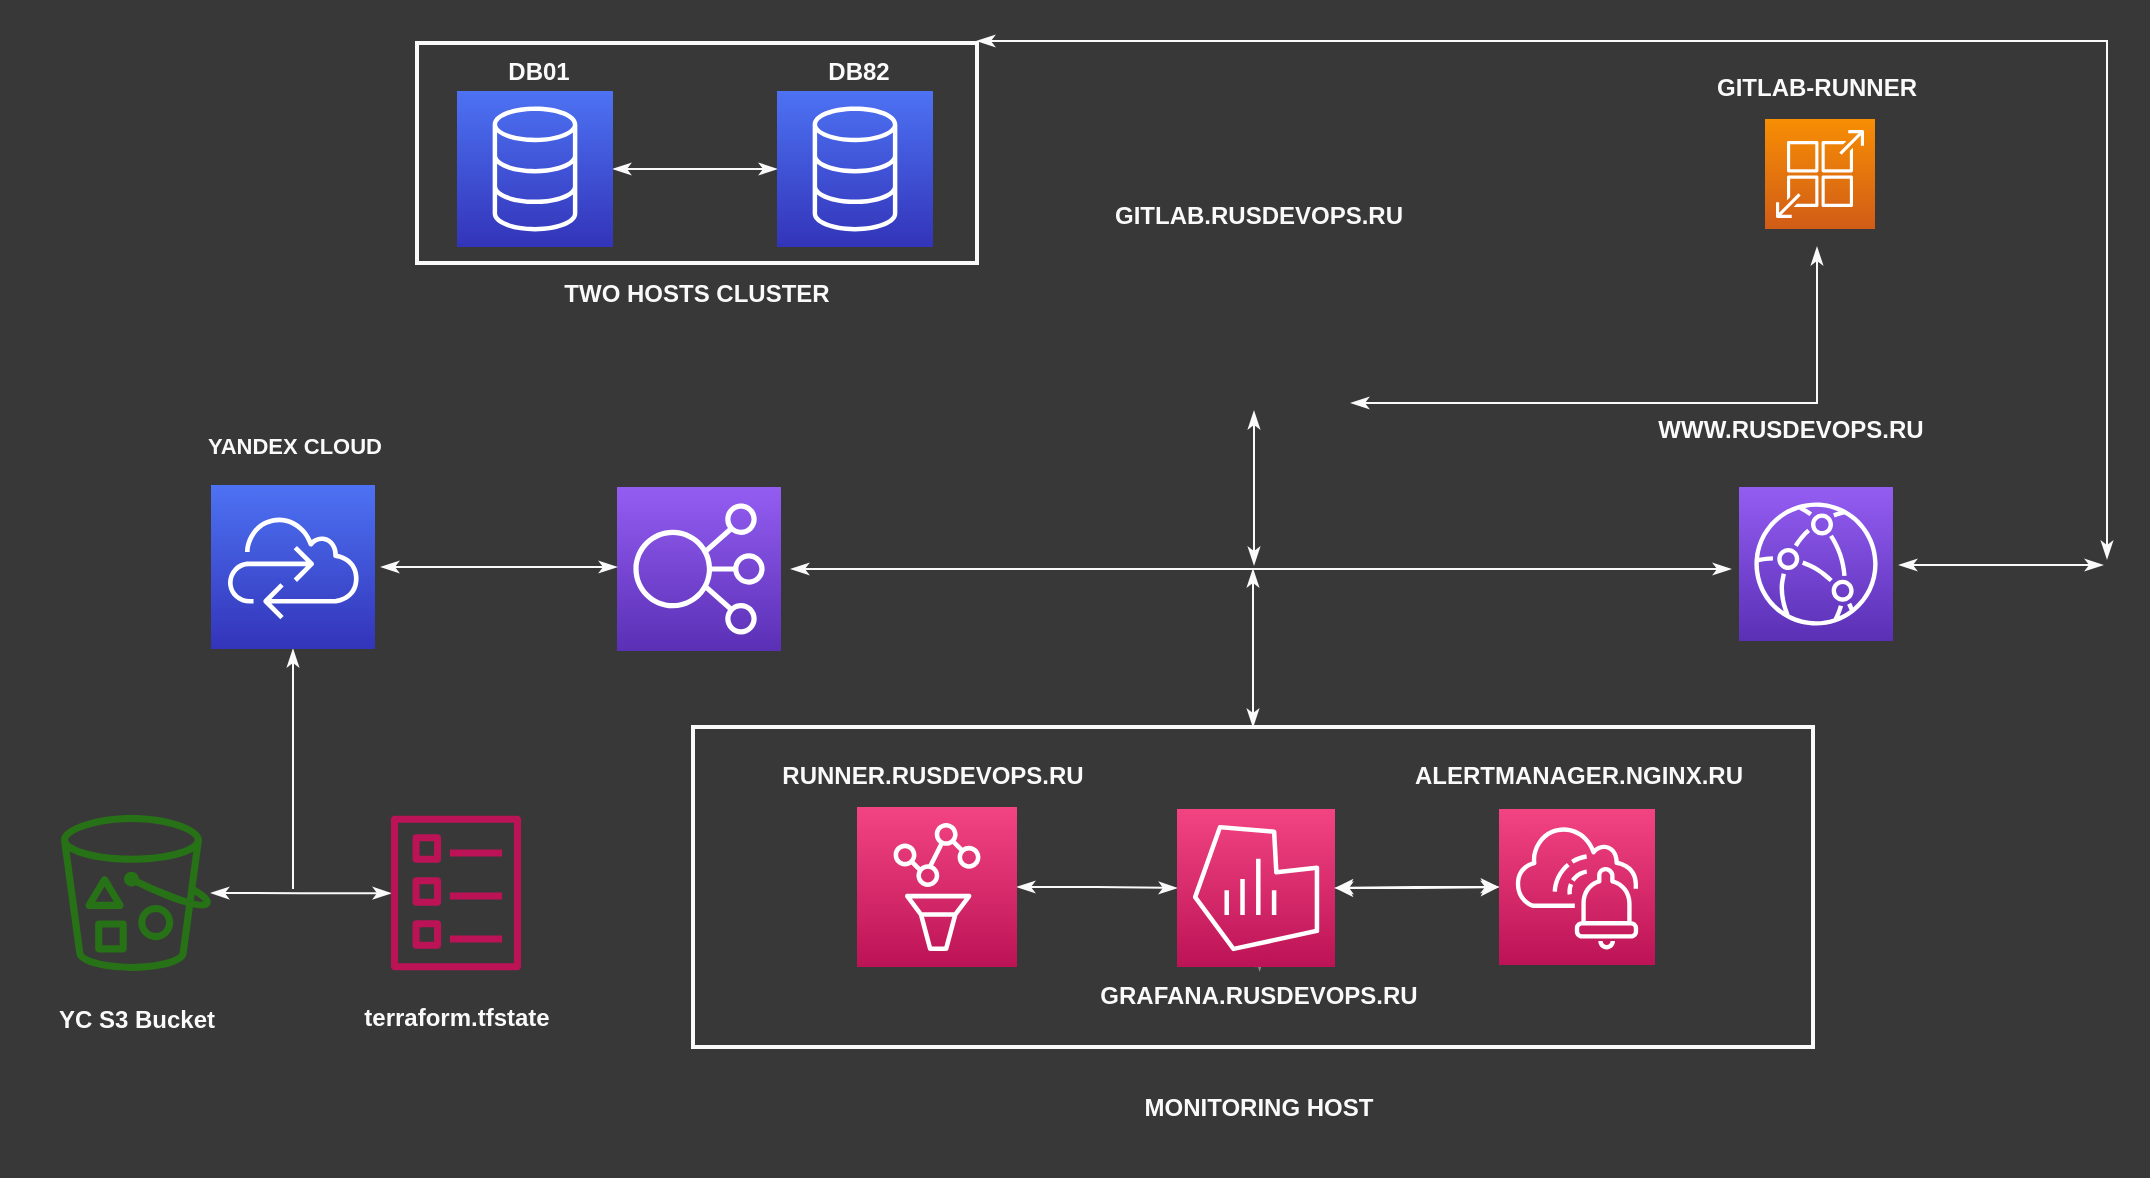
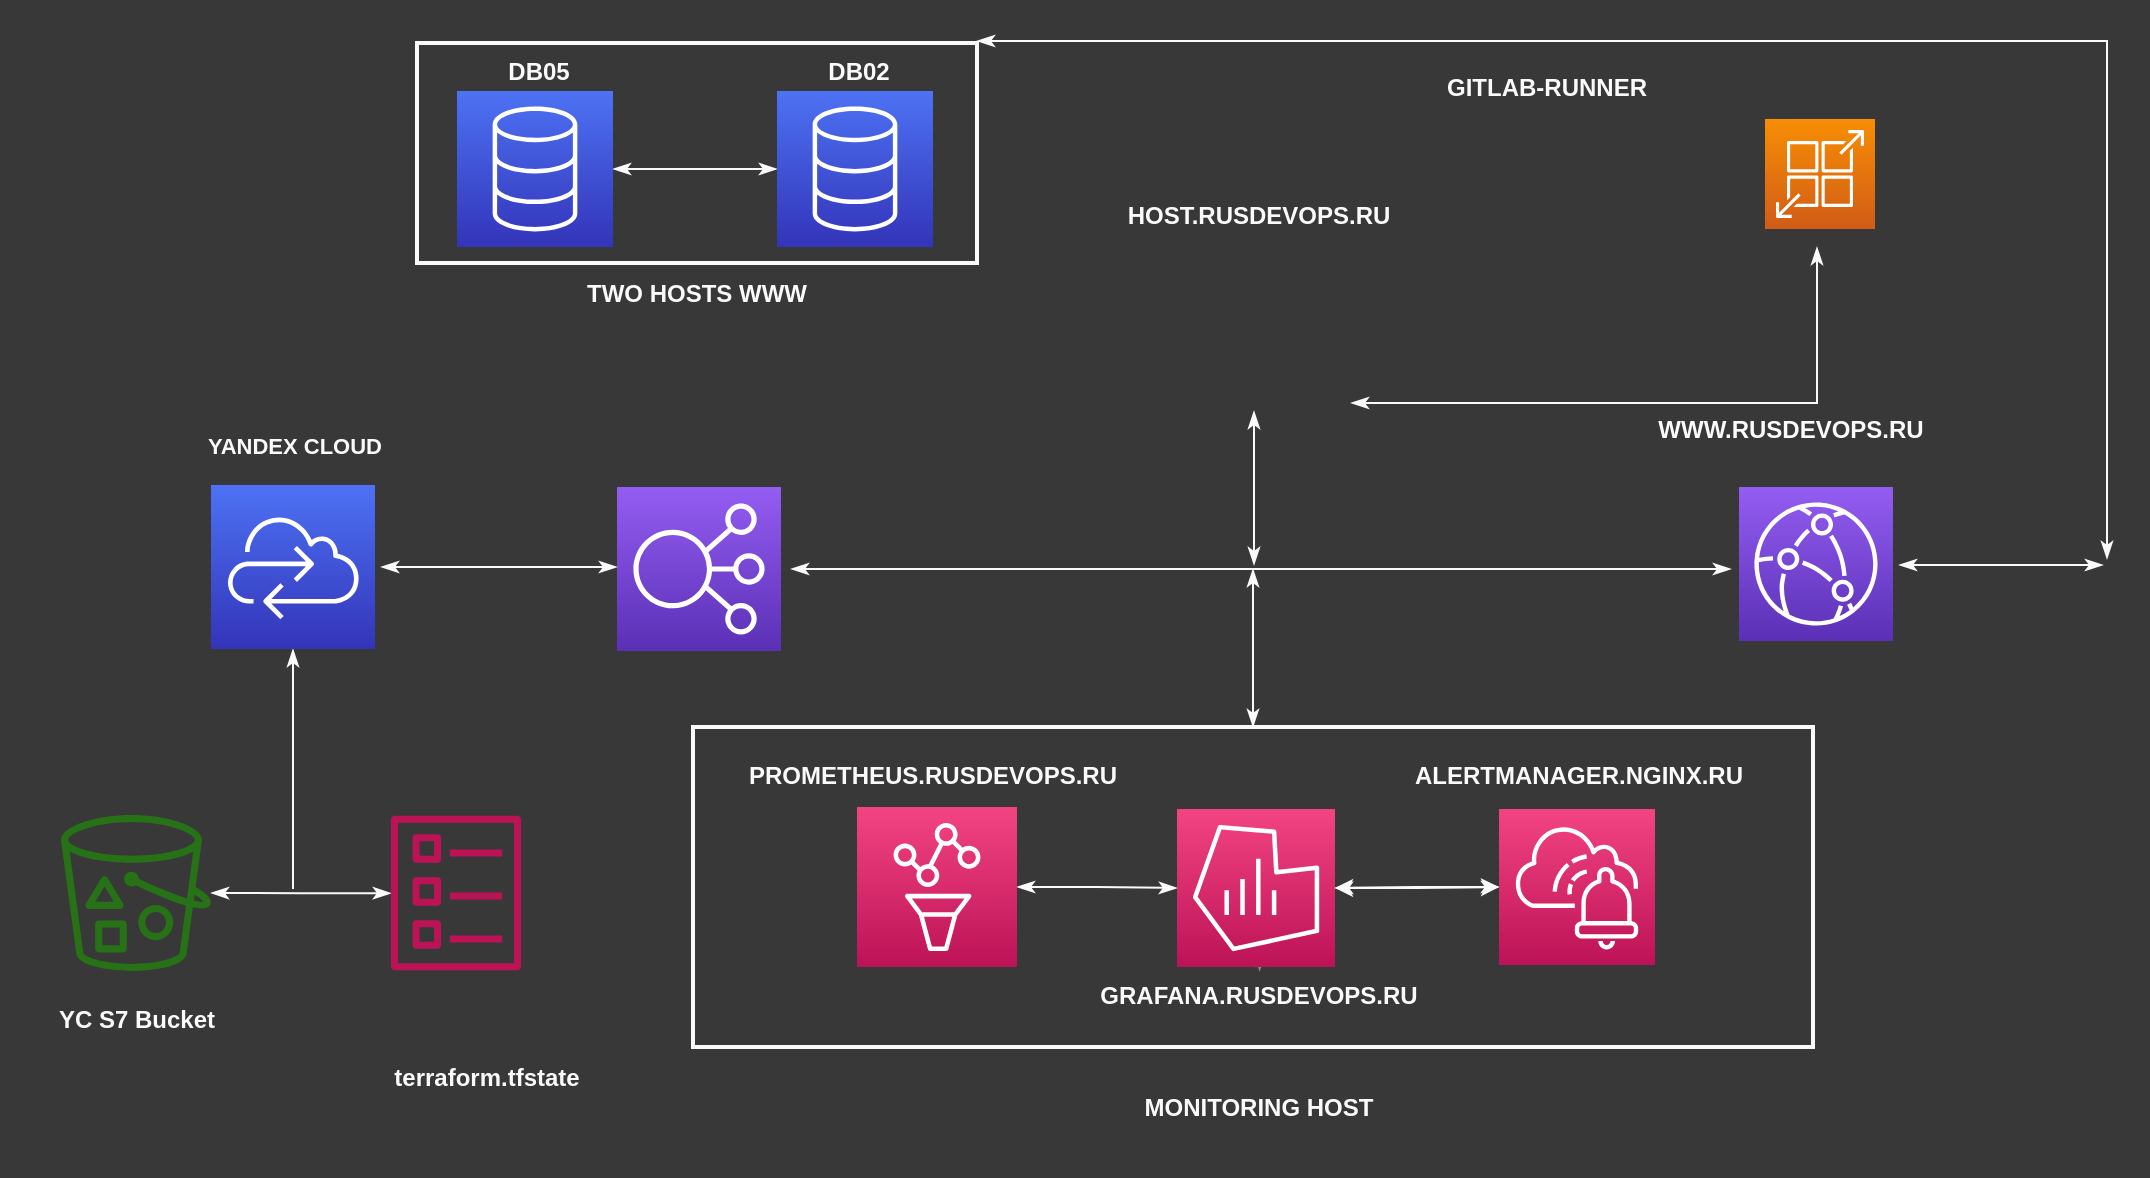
node "DB01": label "DB01" -> "DB05"
node "DB82": label "DB82" -> "DB02"
node "GITLAB-RUNNER": moved (1816, 89) -> (1546, 89)
node "GITLAB.RUSDEVOPS.RU": label "GITLAB.RUSDEVOPS.RU" -> "HOST.RUSDEVOPS.RU"
node "TWO HOSTS CLUSTER": label "TWO HOSTS CLUSTER" -> "TWO HOSTS WWW"
node "RUNNER.RUSDEVOPS.RU": label "RUNNER.RUSDEVOPS.RU" -> "PROMETHEUS.RUSDEVOPS.RU"
node "terraform.tfstate": moved (456, 1019) -> (486, 1079)
node "YC S3 Bucket": label "YC S3 Bucket" -> "YC S7 Bucket"
